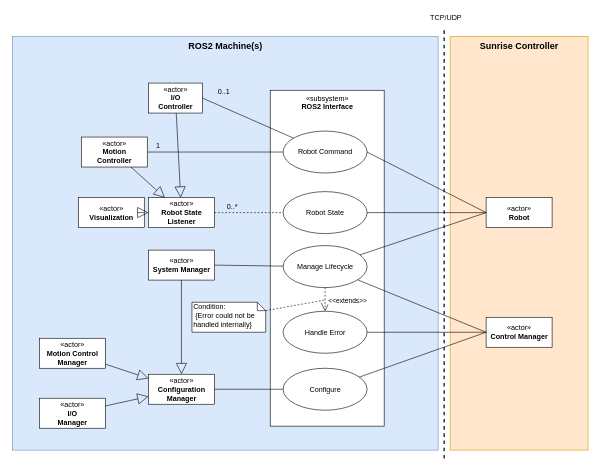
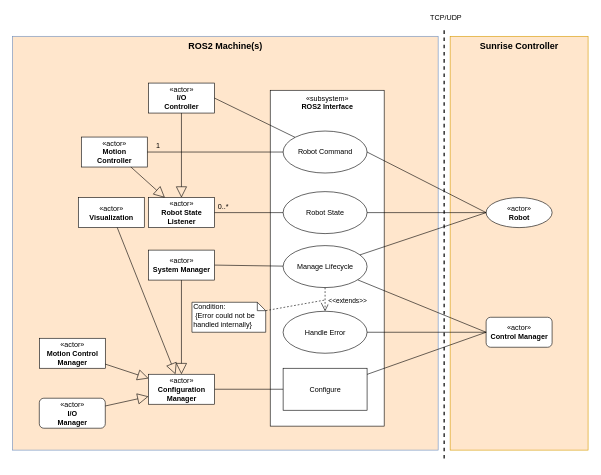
node "0..1": removed
node "«actor» I/O Controller": size 54x30 -> 66x30
node "0..*": moved (235, 207) -> (226, 207)
edge "«actor» Visualization" -> "«actor» Robot State Listener": now "«actor» Visualization" -> "«actor» Configuration Manager"
edge "«actor» Robot State Listener" -- "Robot State": style dashed -> solid
node "«actor» Robot": shape rectangle -> ellipse
node "ROS2 Machine(s)": fillcolor #dae8fc -> #ffe6cc
node "«actor» Control Manager": shape rectangle -> rounded rectangle
node "Configure": shape ellipse -> rectangle
node "«actor» I/O Manager": shape rectangle -> rounded rectangle
